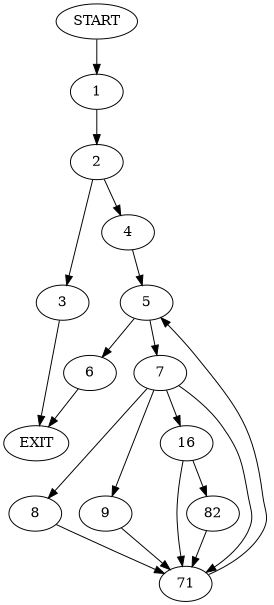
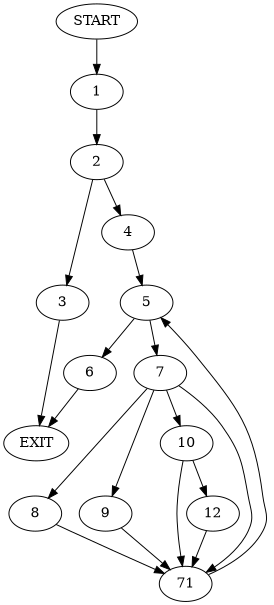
node "16": label "16" -> "10"
node "82": label "82" -> "12"
